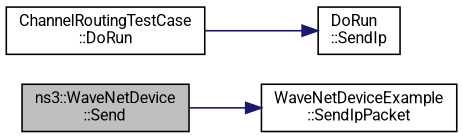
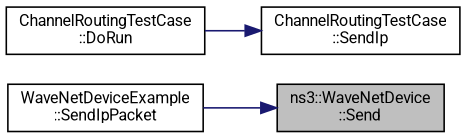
node "DoRun ::SendIp": label "DoRun ::SendIp" -> "ChannelRoutingTestCase ::SendIp"
edge "ns3::WaveNetDevice ::Send" -> "WaveNetDeviceExample ::SendIpPacket": reversed
